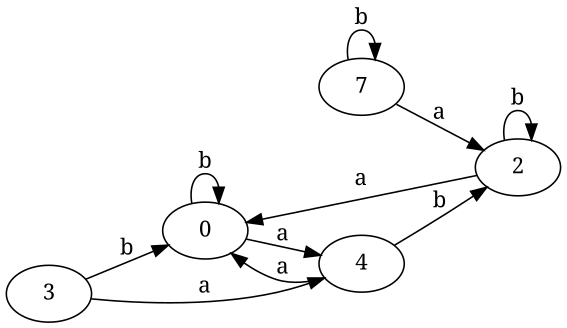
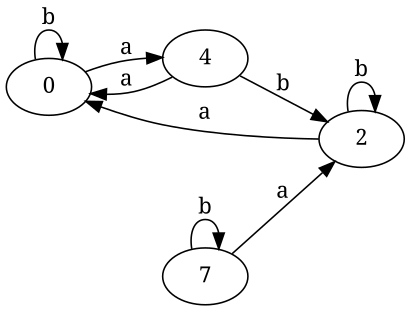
node "3": removed
